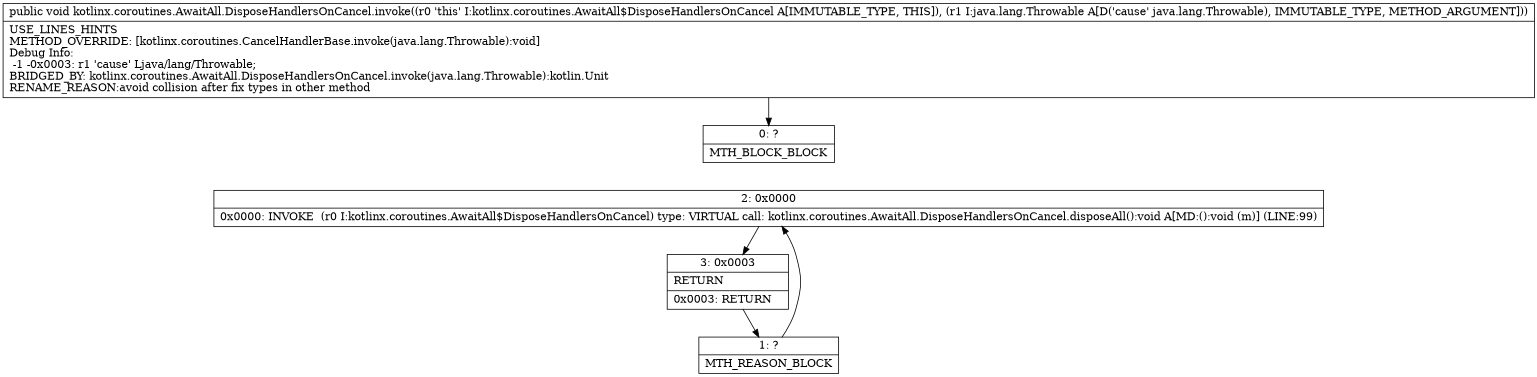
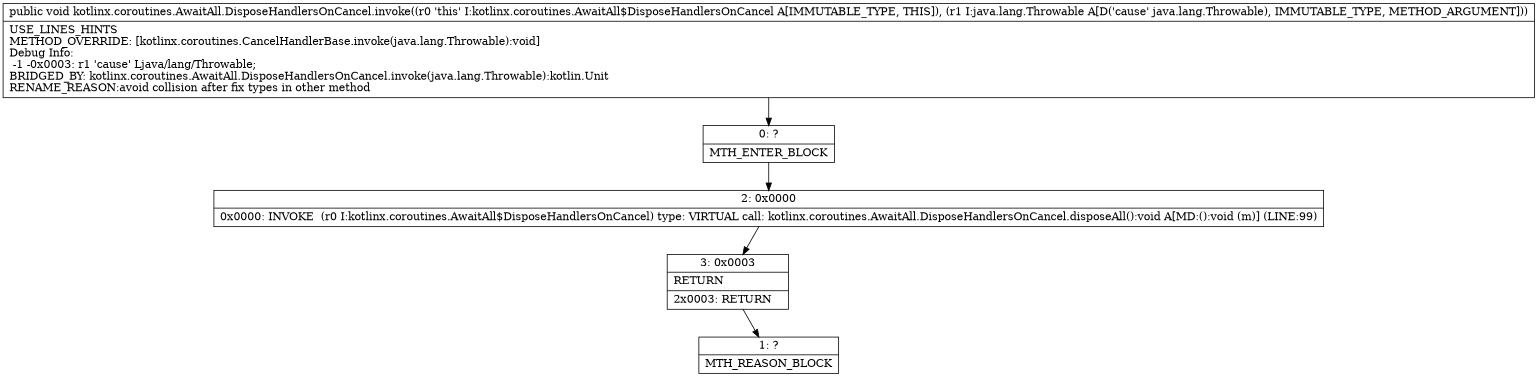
node "0: ?": text "MTH_BLOCK_BLOCK" -> "MTH_ENTER_BLOCK"
edge "1: ?" -> "2: 0x0000": now "0: ?" -> "2: 0x0000"
node "3: 0x0003": text "0x0003: RETURN" -> "2x0003: RETURN"
